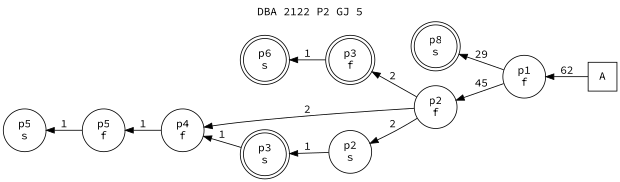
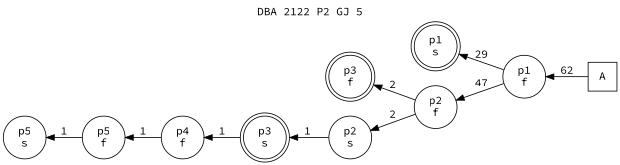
node "p8 s": label "p8 s" -> "p1 s"
node "p6 s": removed
edge "p1 f" -> "p2 f": label "45" -> "47"
edge "p2 f" -> "p4 f": removed, label "2"
